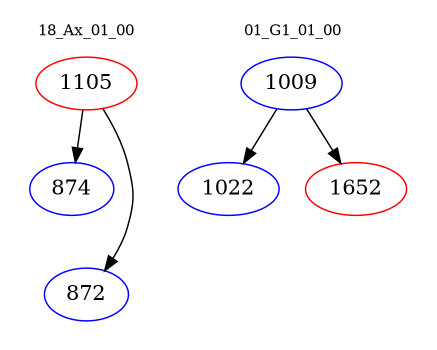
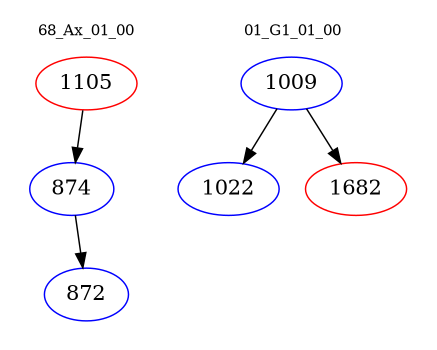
cluster "18_Ax_01_00": label "18_Ax_01_00" -> "68_Ax_01_00"
edge "1105" -> "872": now "874" -> "872"
node "1652": label "1652" -> "1682"
